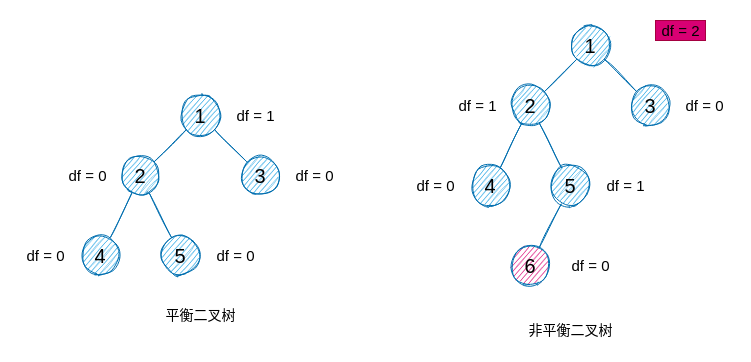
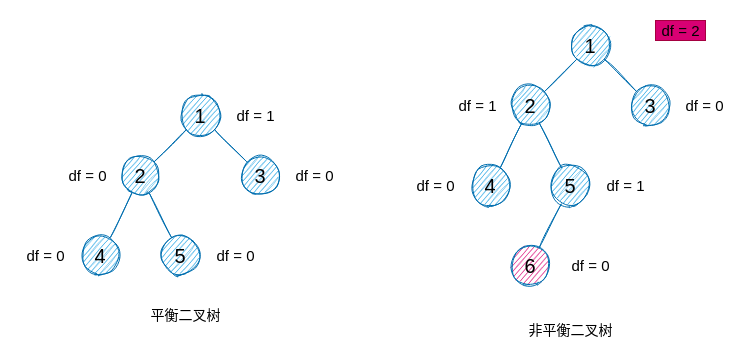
node "平衡二叉树": moved (201, 316) -> (186, 316)
